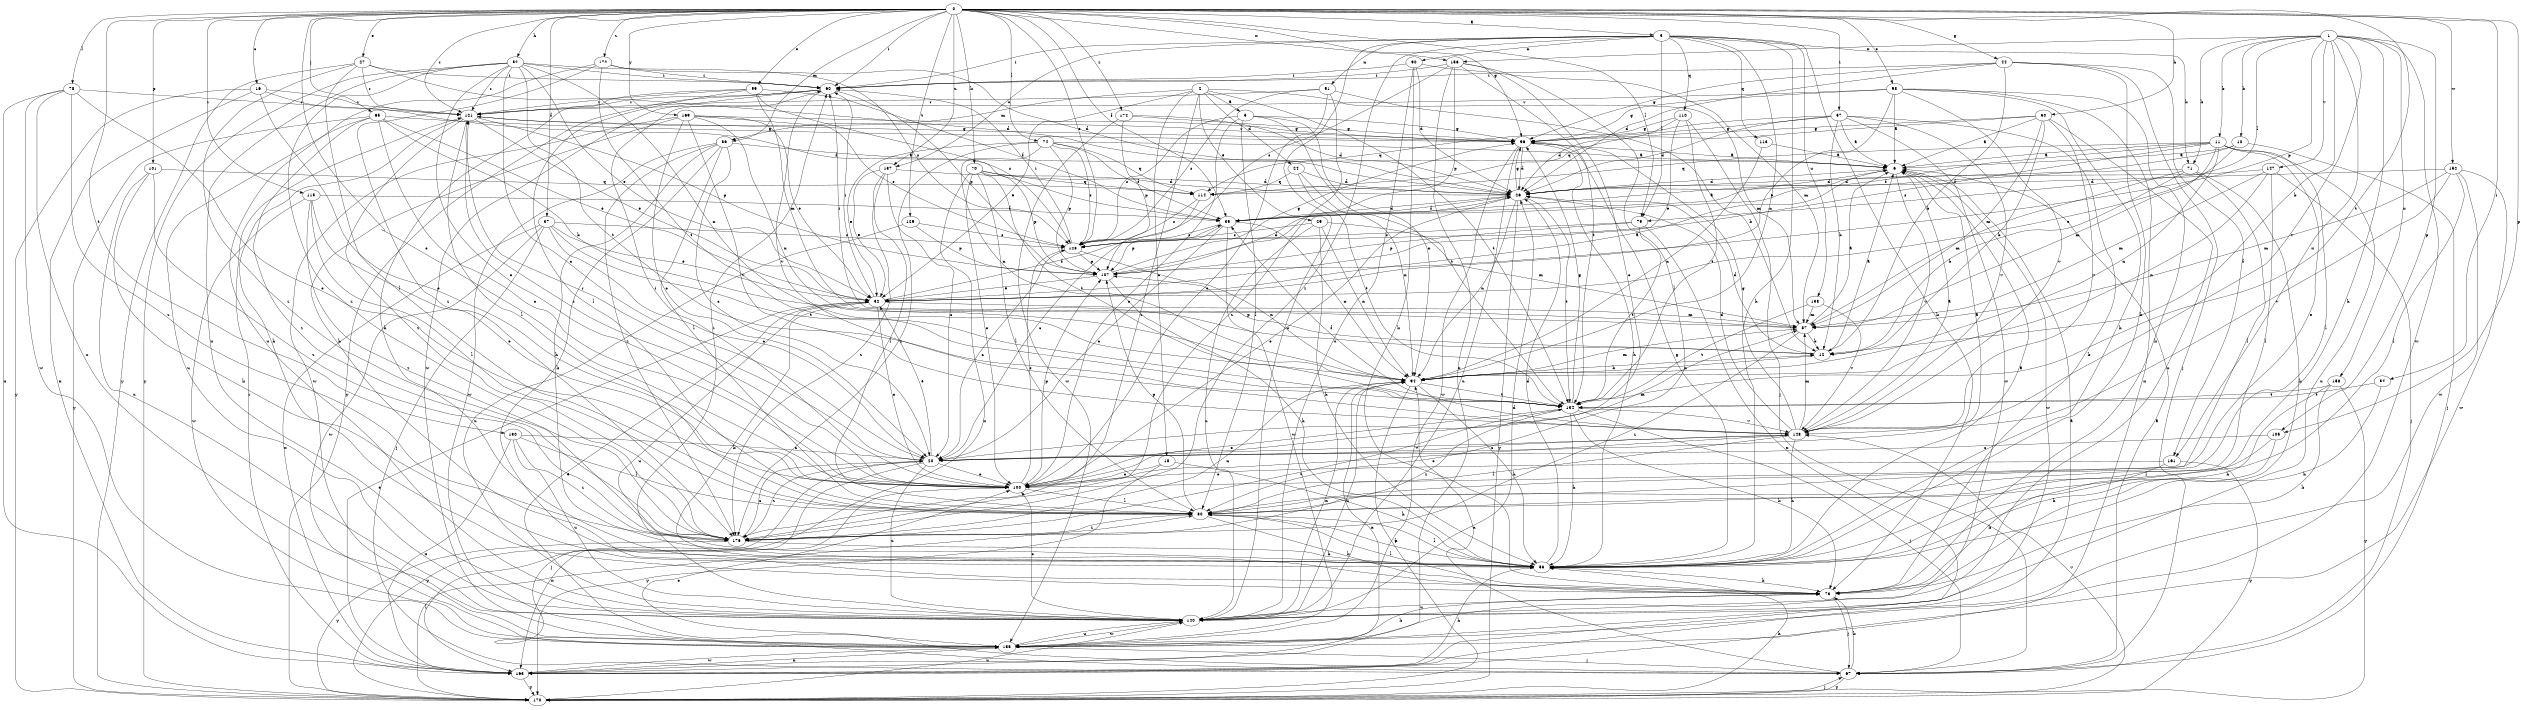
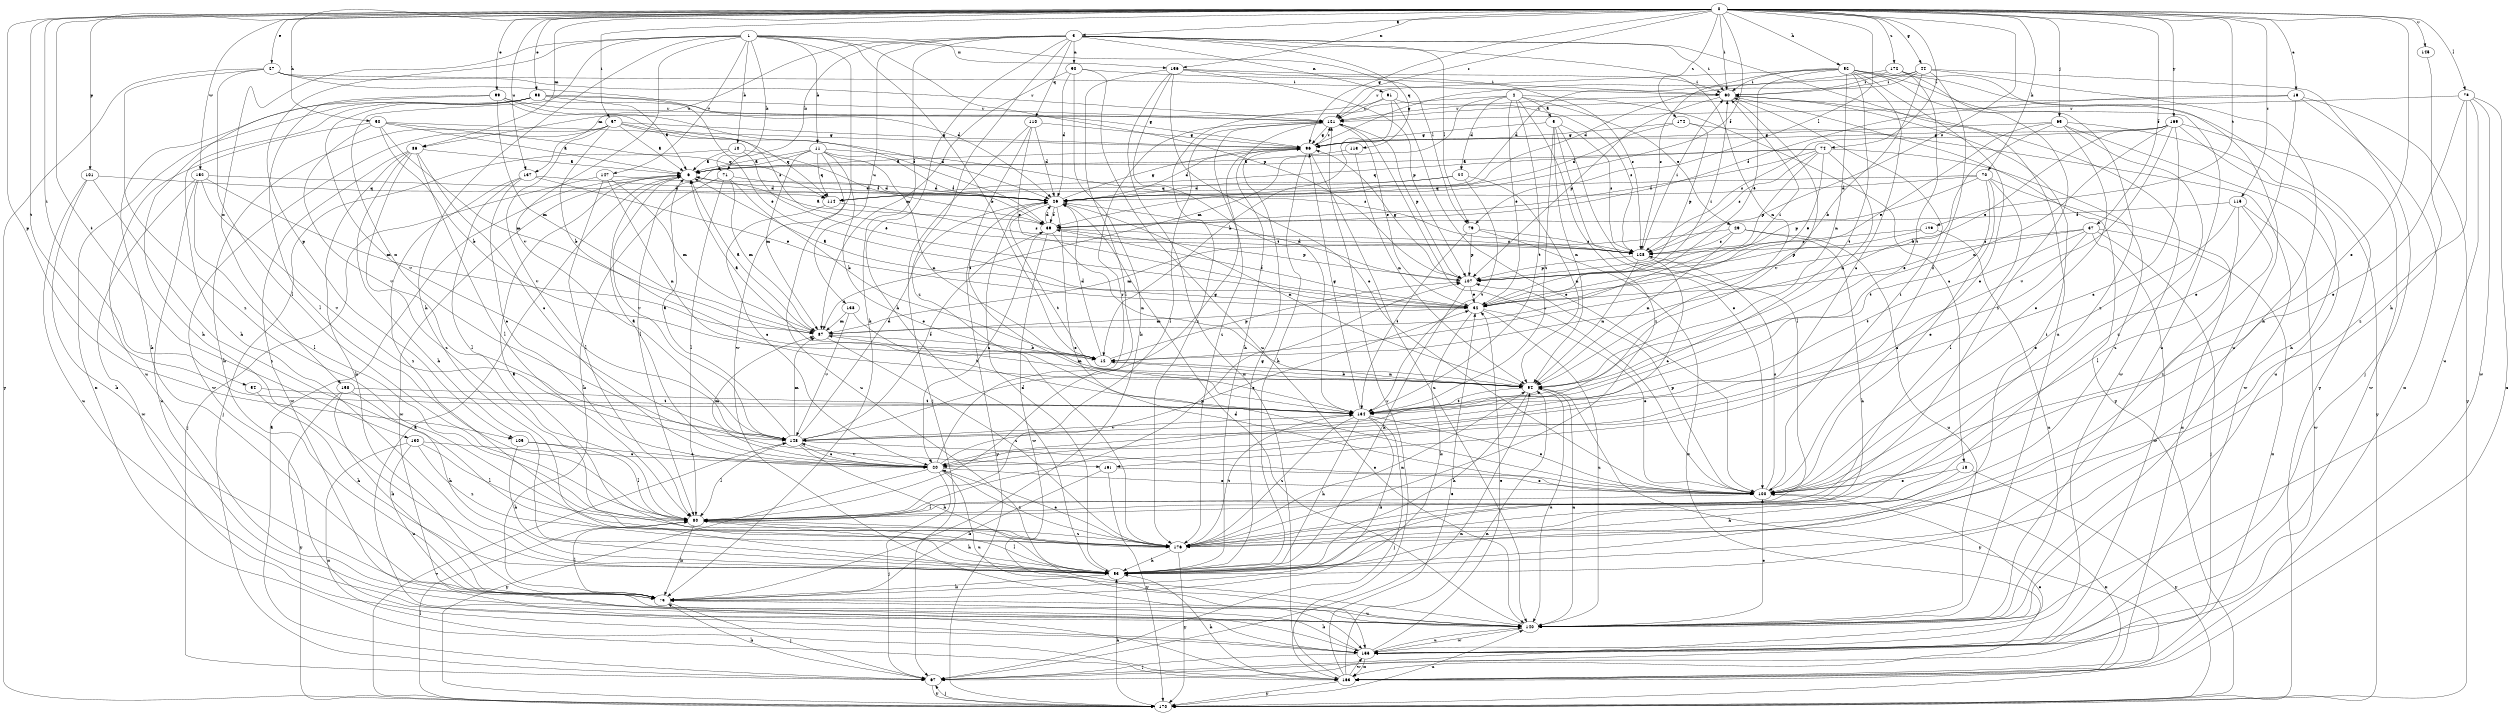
node "145": added
edge "152" -> "140": label "w" -> "u"
edge "96" -> "155": removed, label "w"
